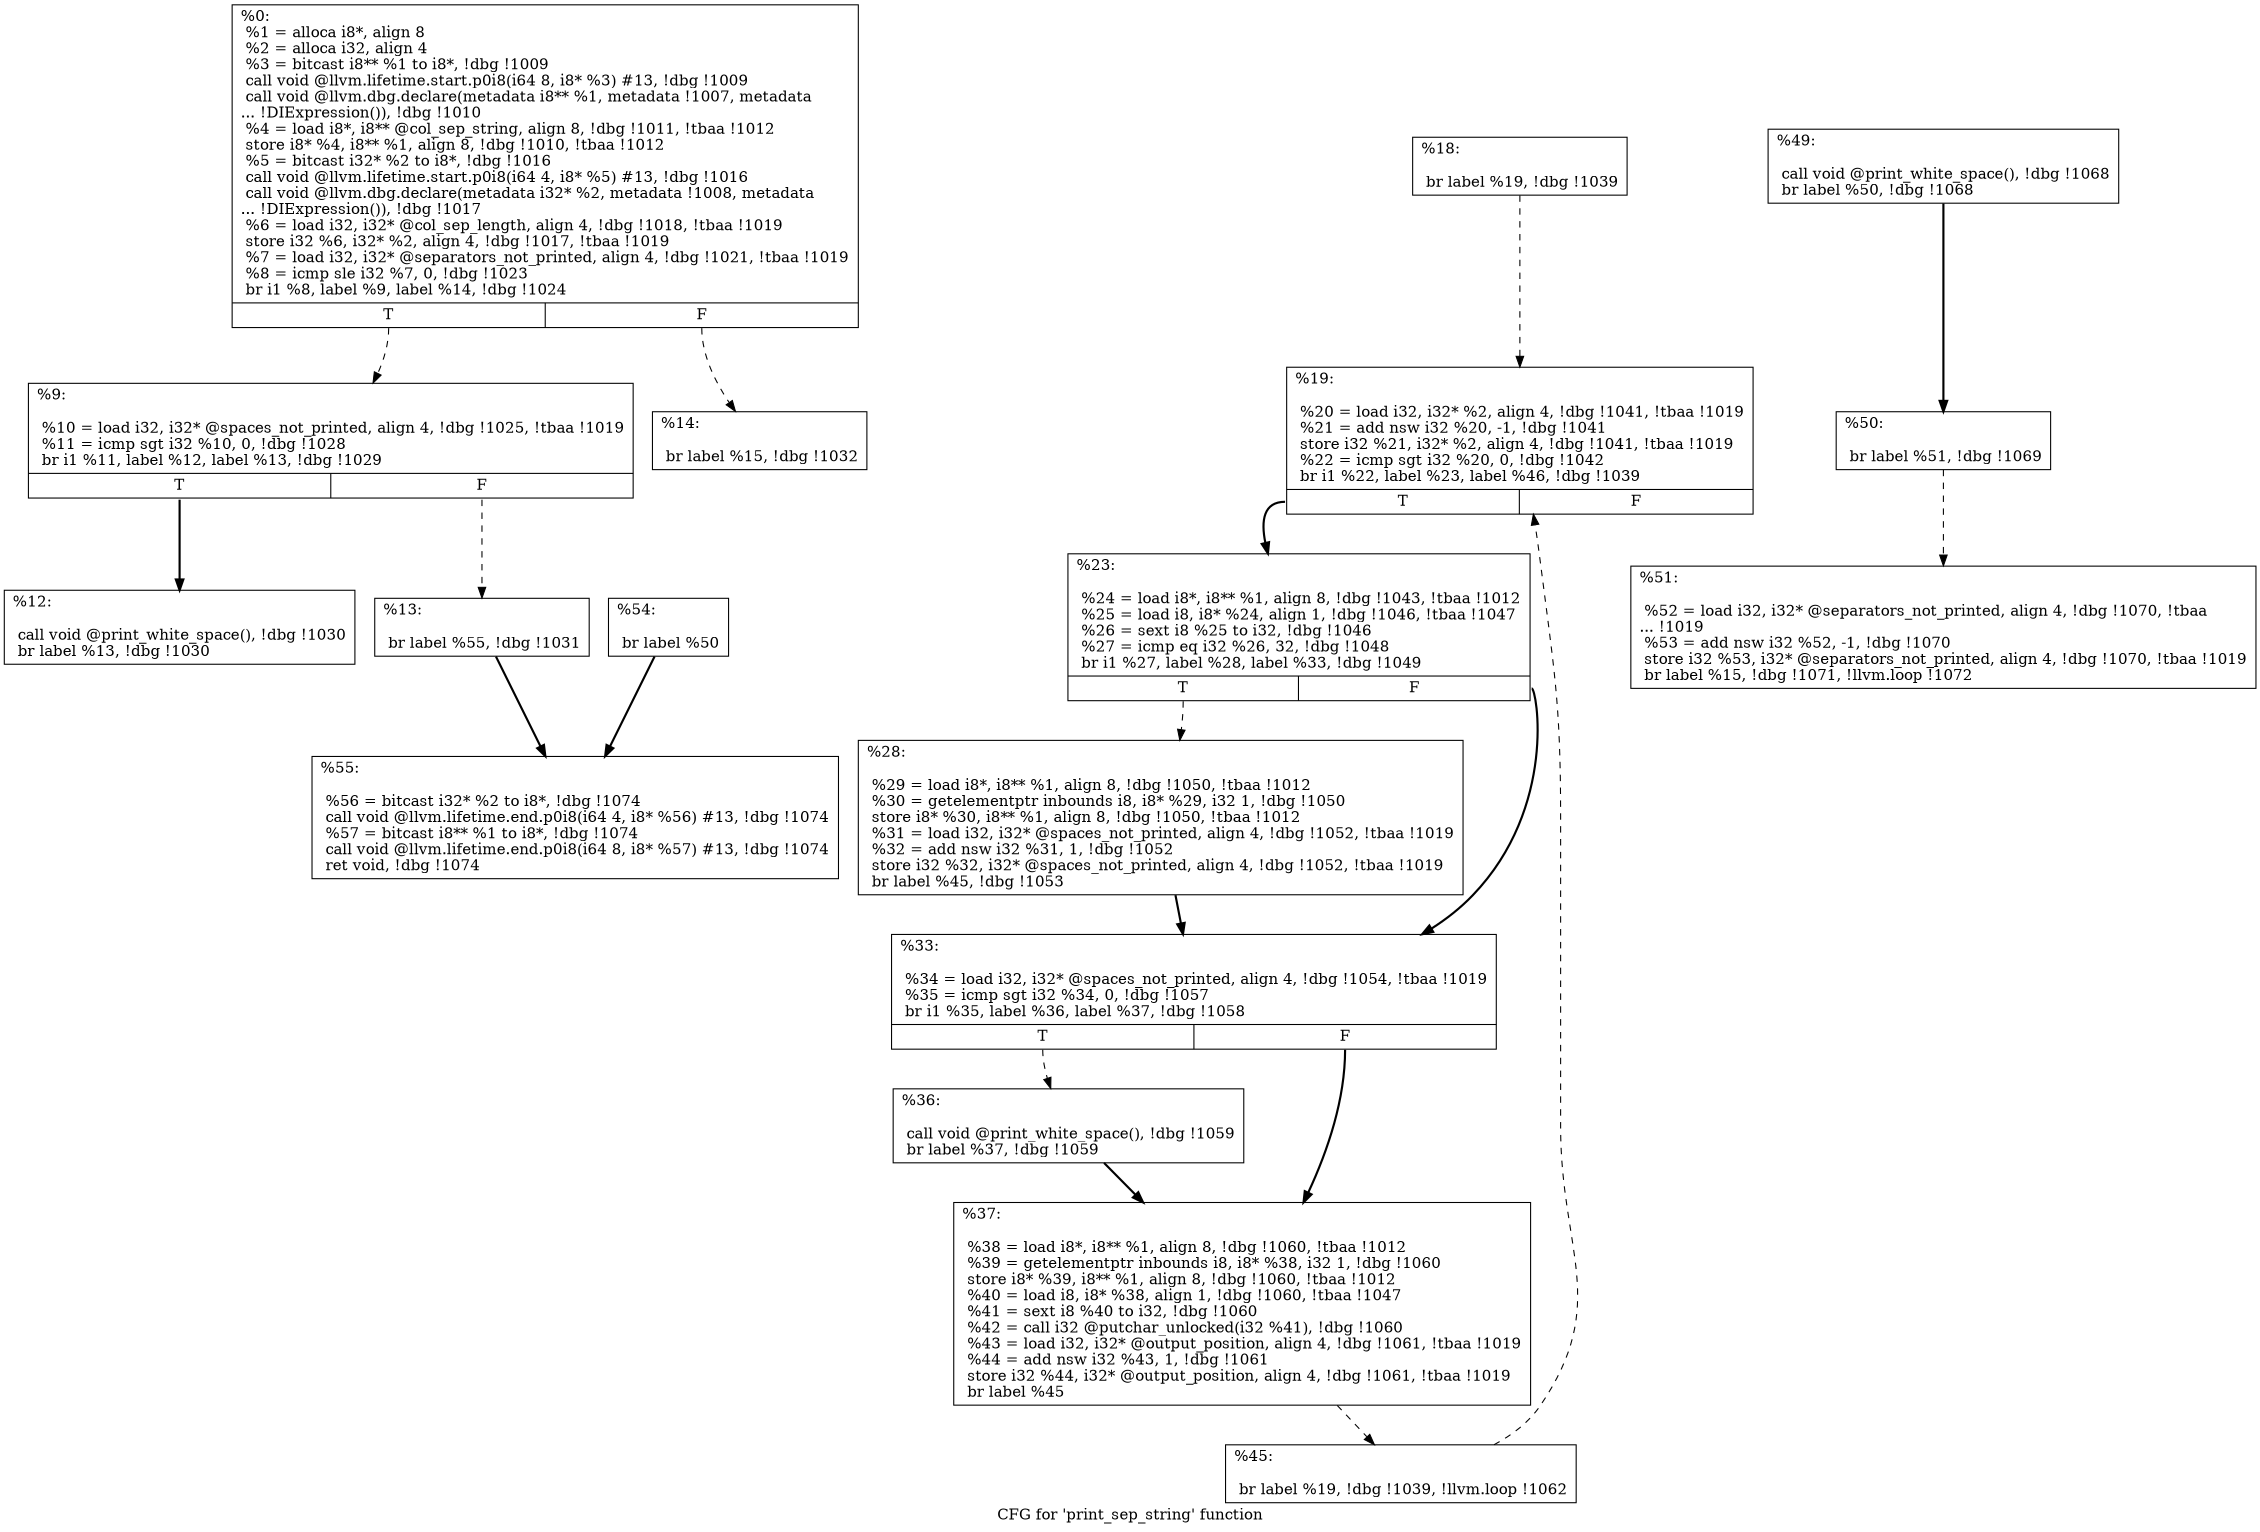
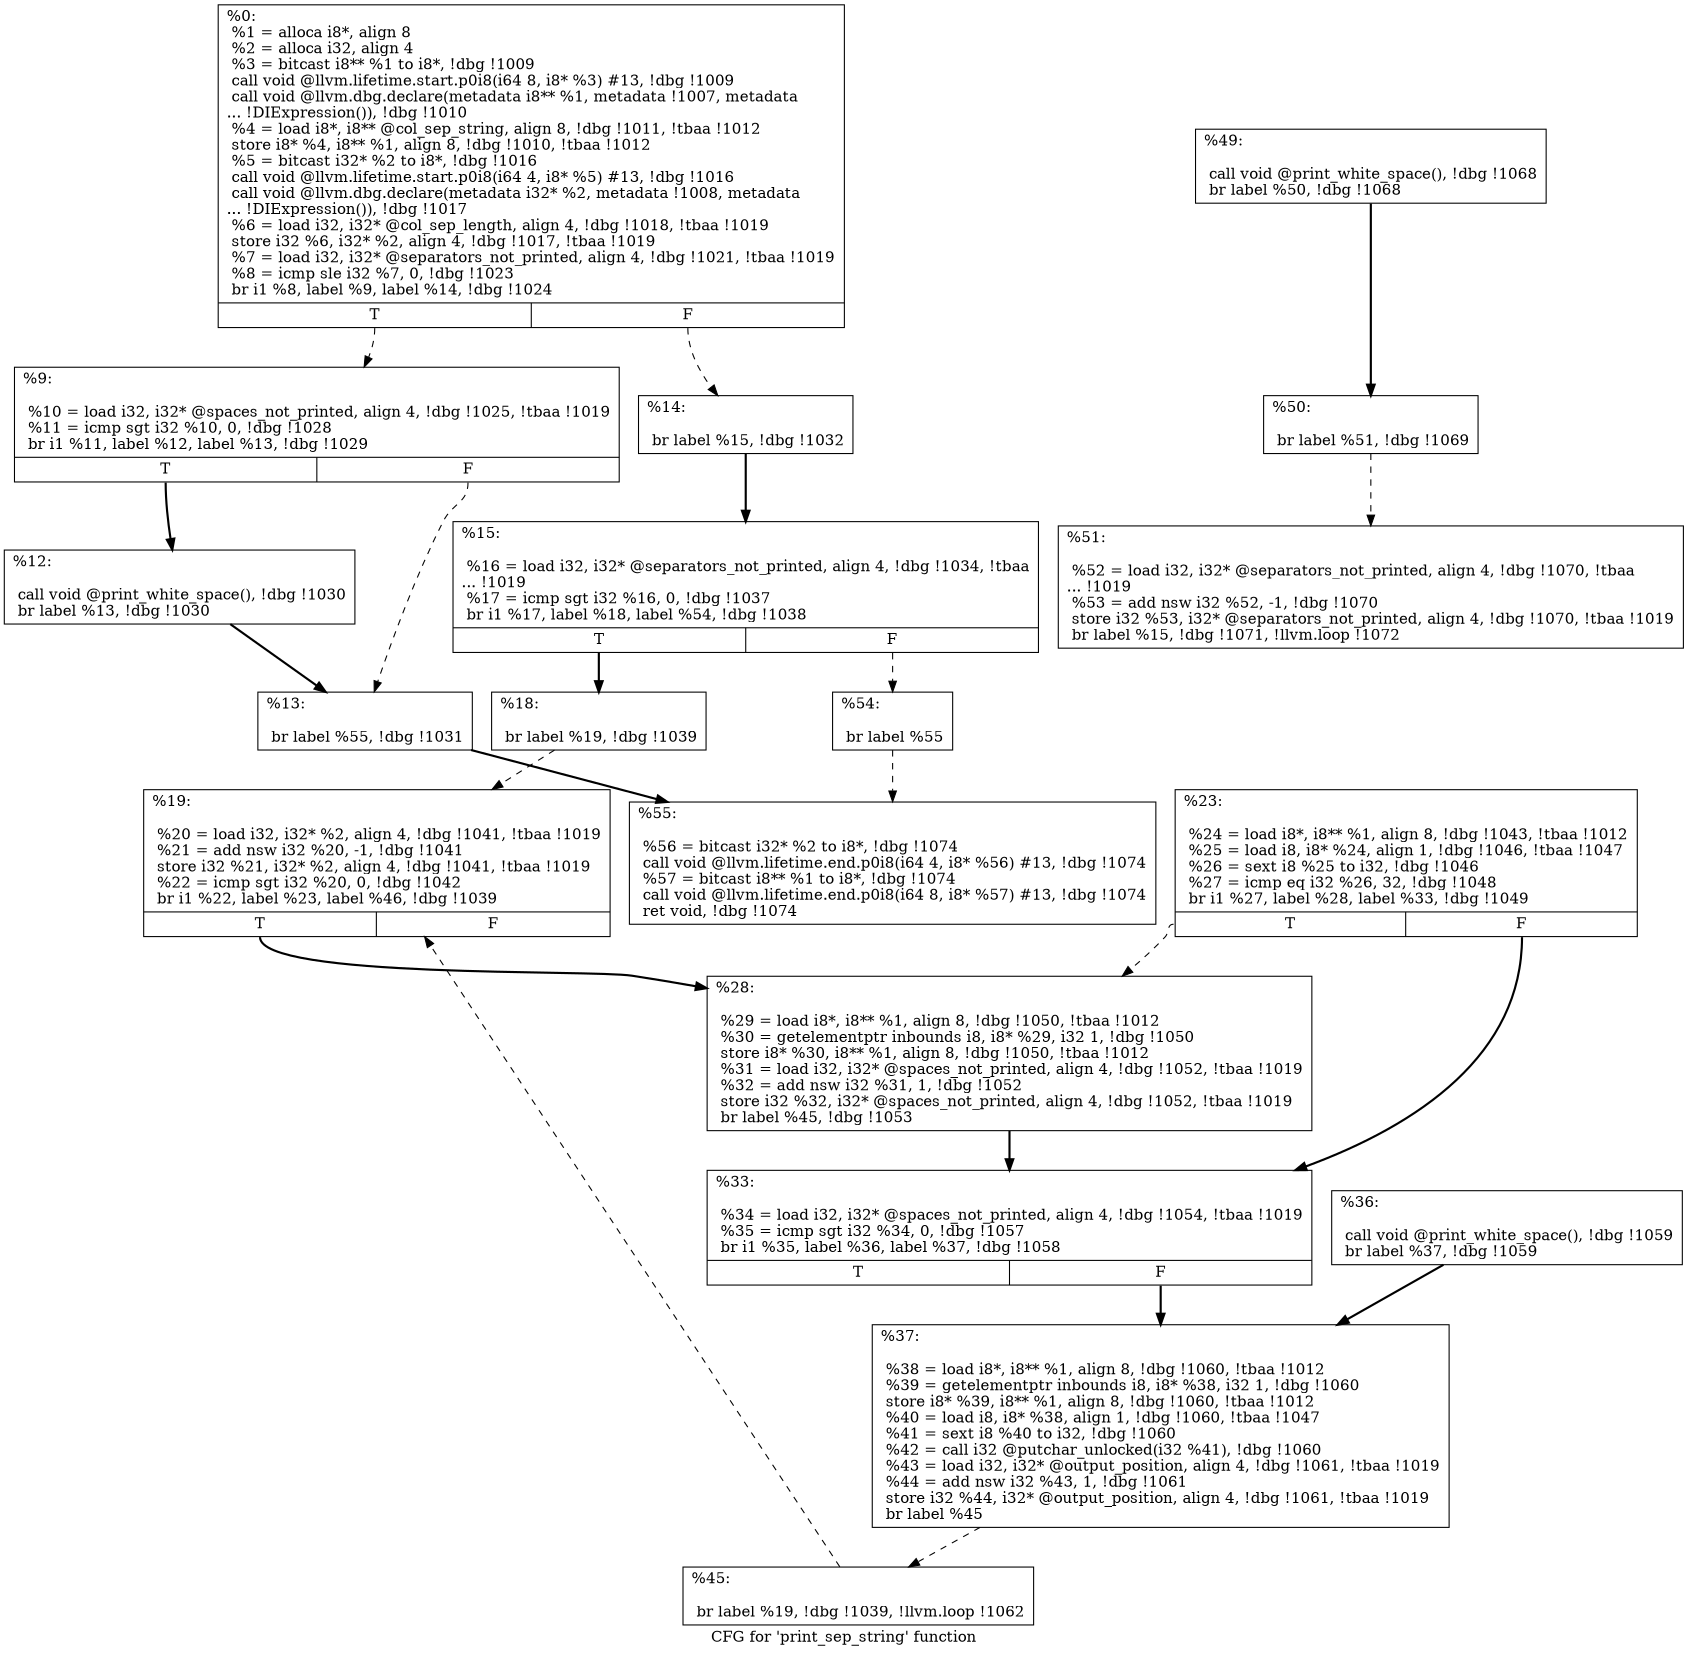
edge "%19:" -> "%23:": now "%19:" -> "%28:"
node "%15:": added
node "%54:": text "br label %50" -> "br label %55"
edge "%12:" -> "%13:": added
edge "%54:" -> "%55:": style bold -> dashed
edge "%33:" -> "%36:": removed
